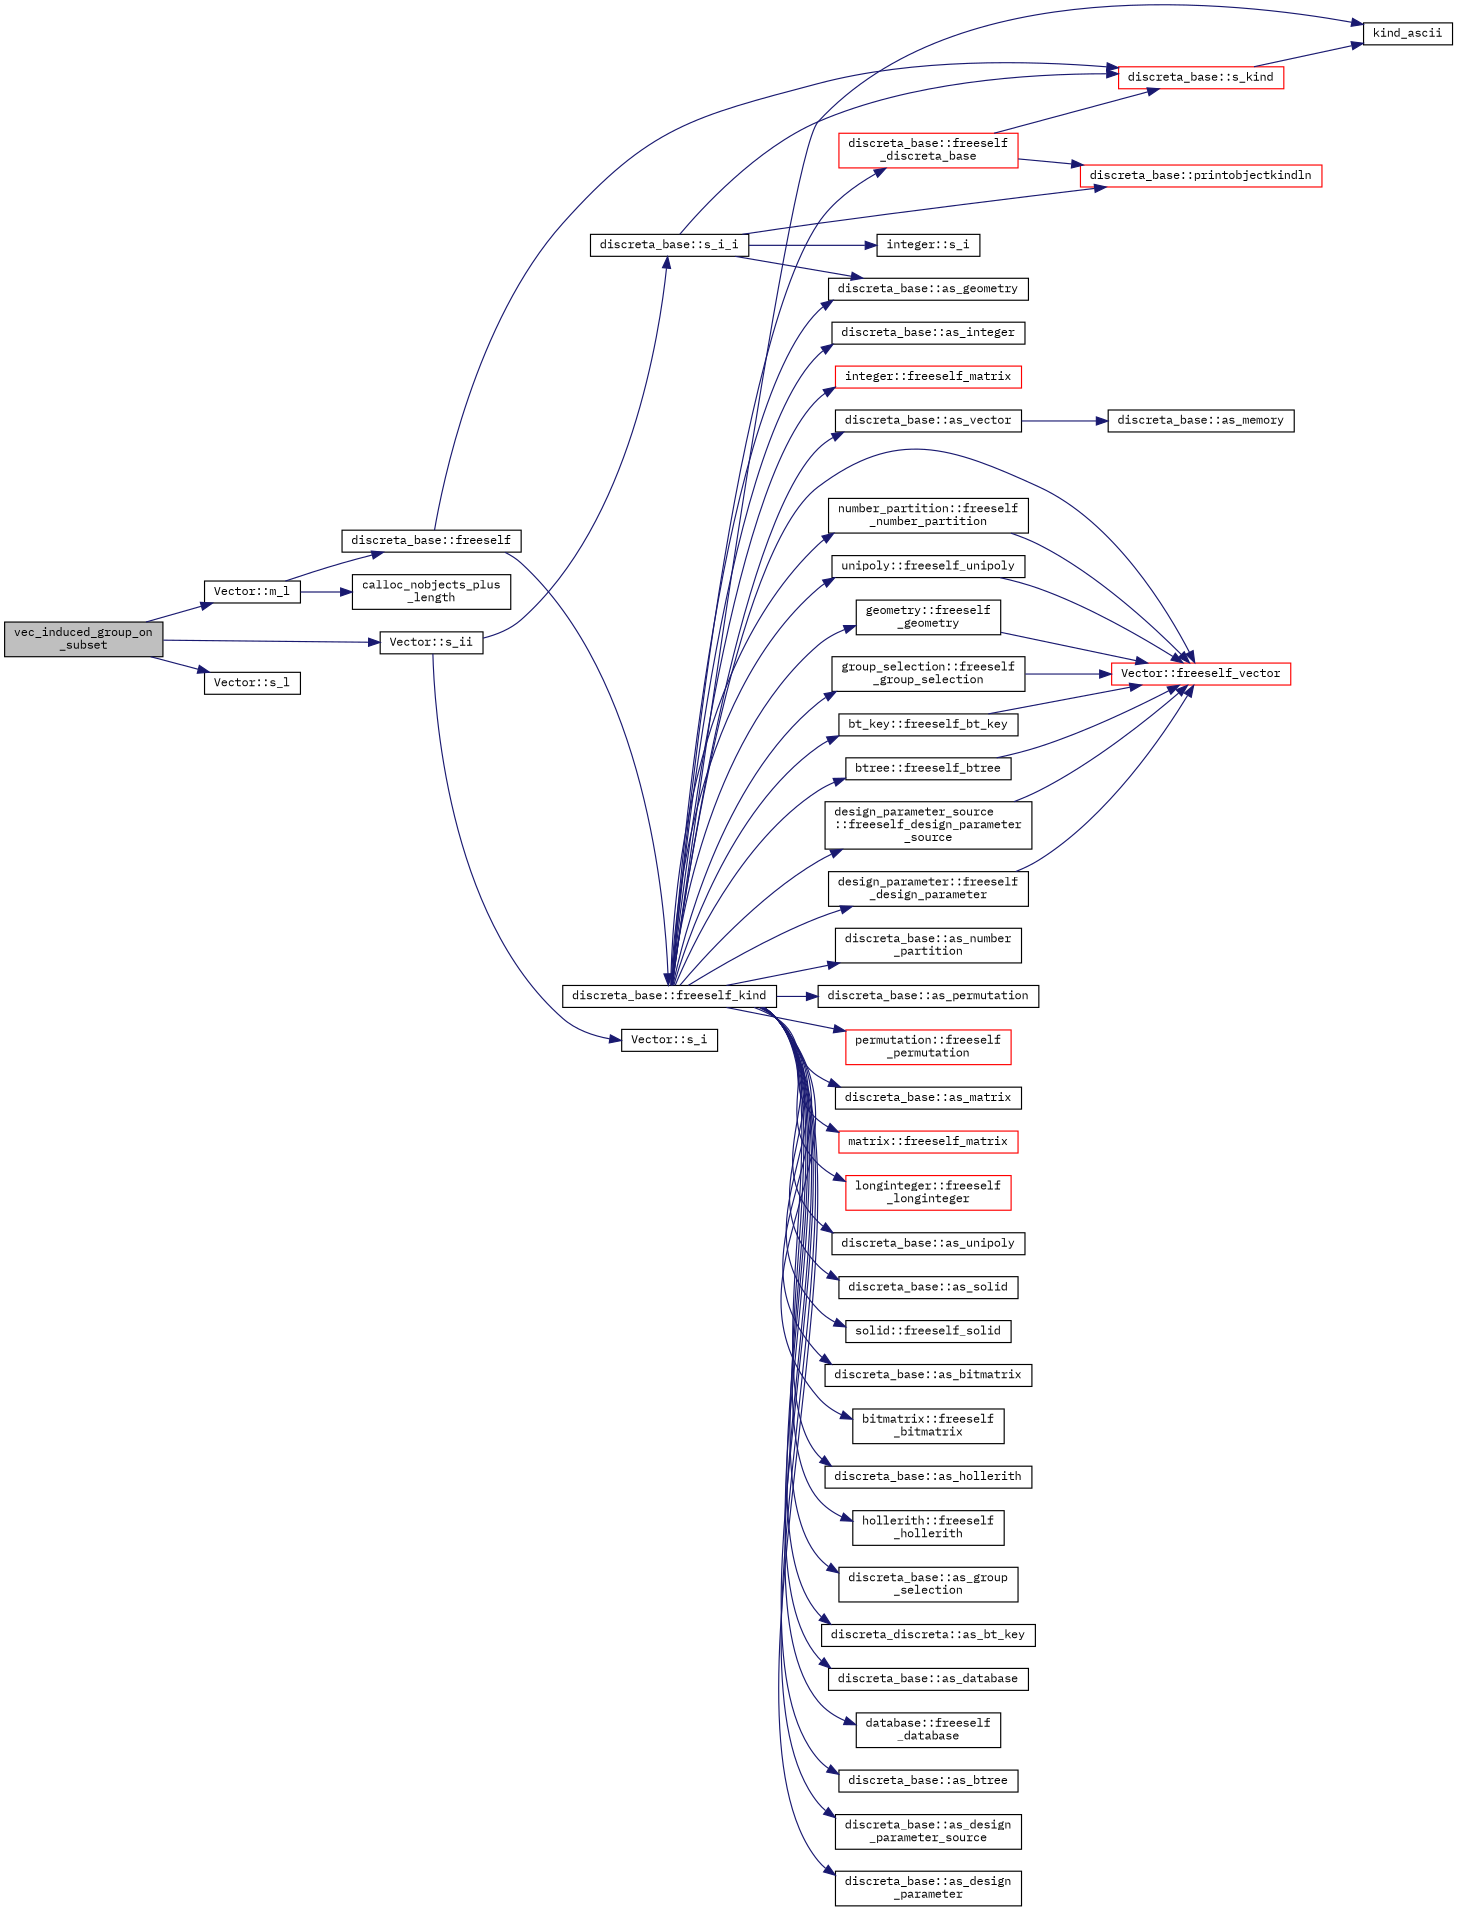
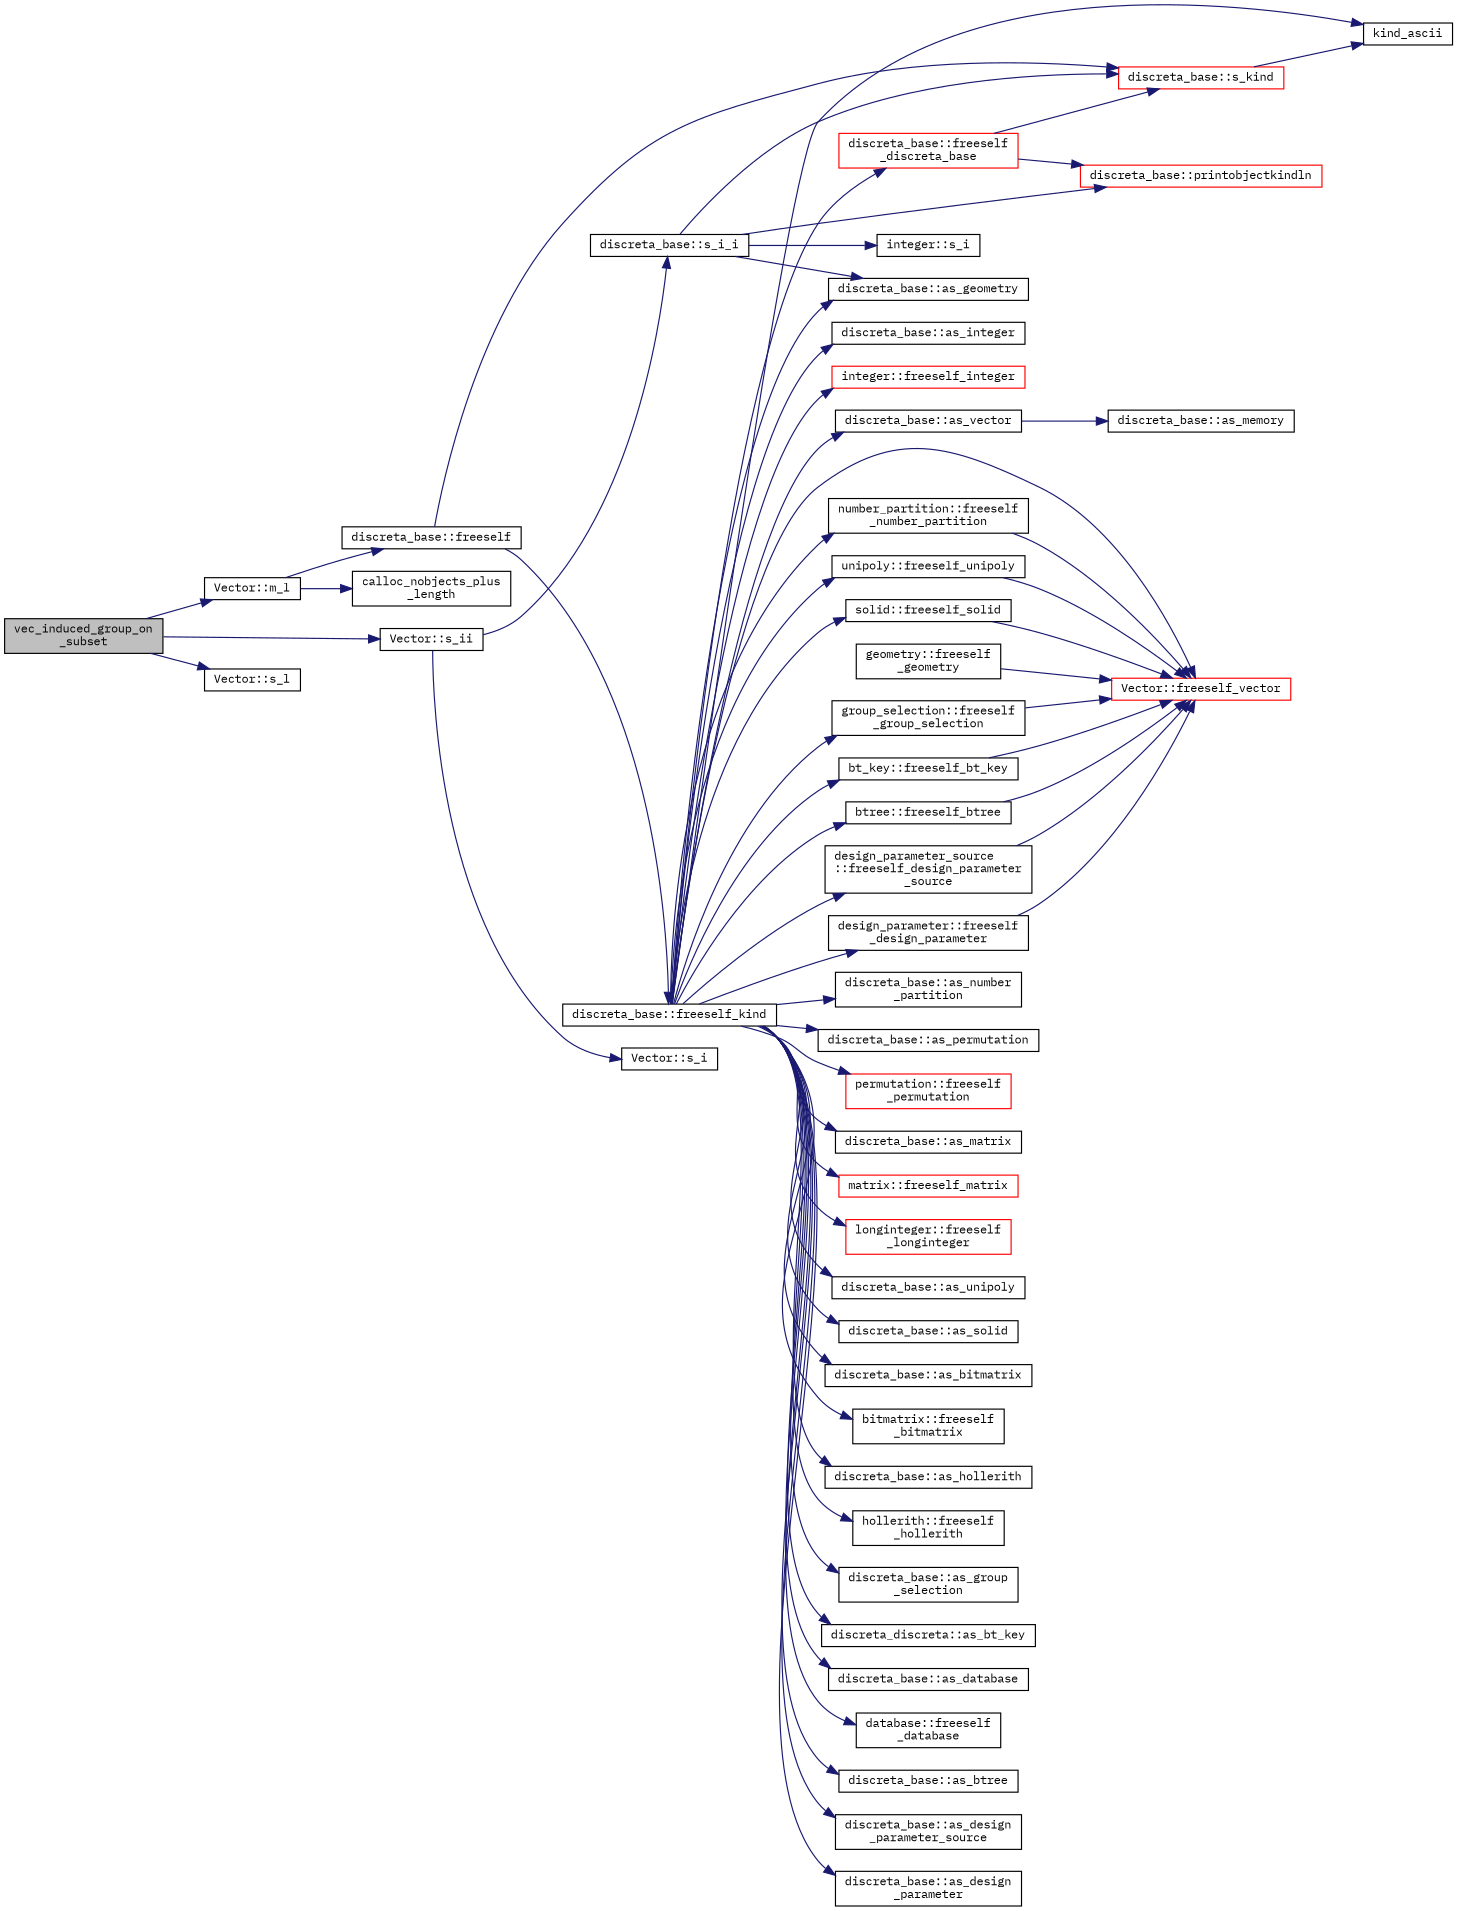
node "integer::freeself_matrix": label "integer::freeself_matrix" -> "integer::freeself_integer"
edge "solid::freeself_solid" -> "Vector::freeself_vector": added
edge "discreta_base::freeself_kind" -> "geometry::freeself _geometry": removed
